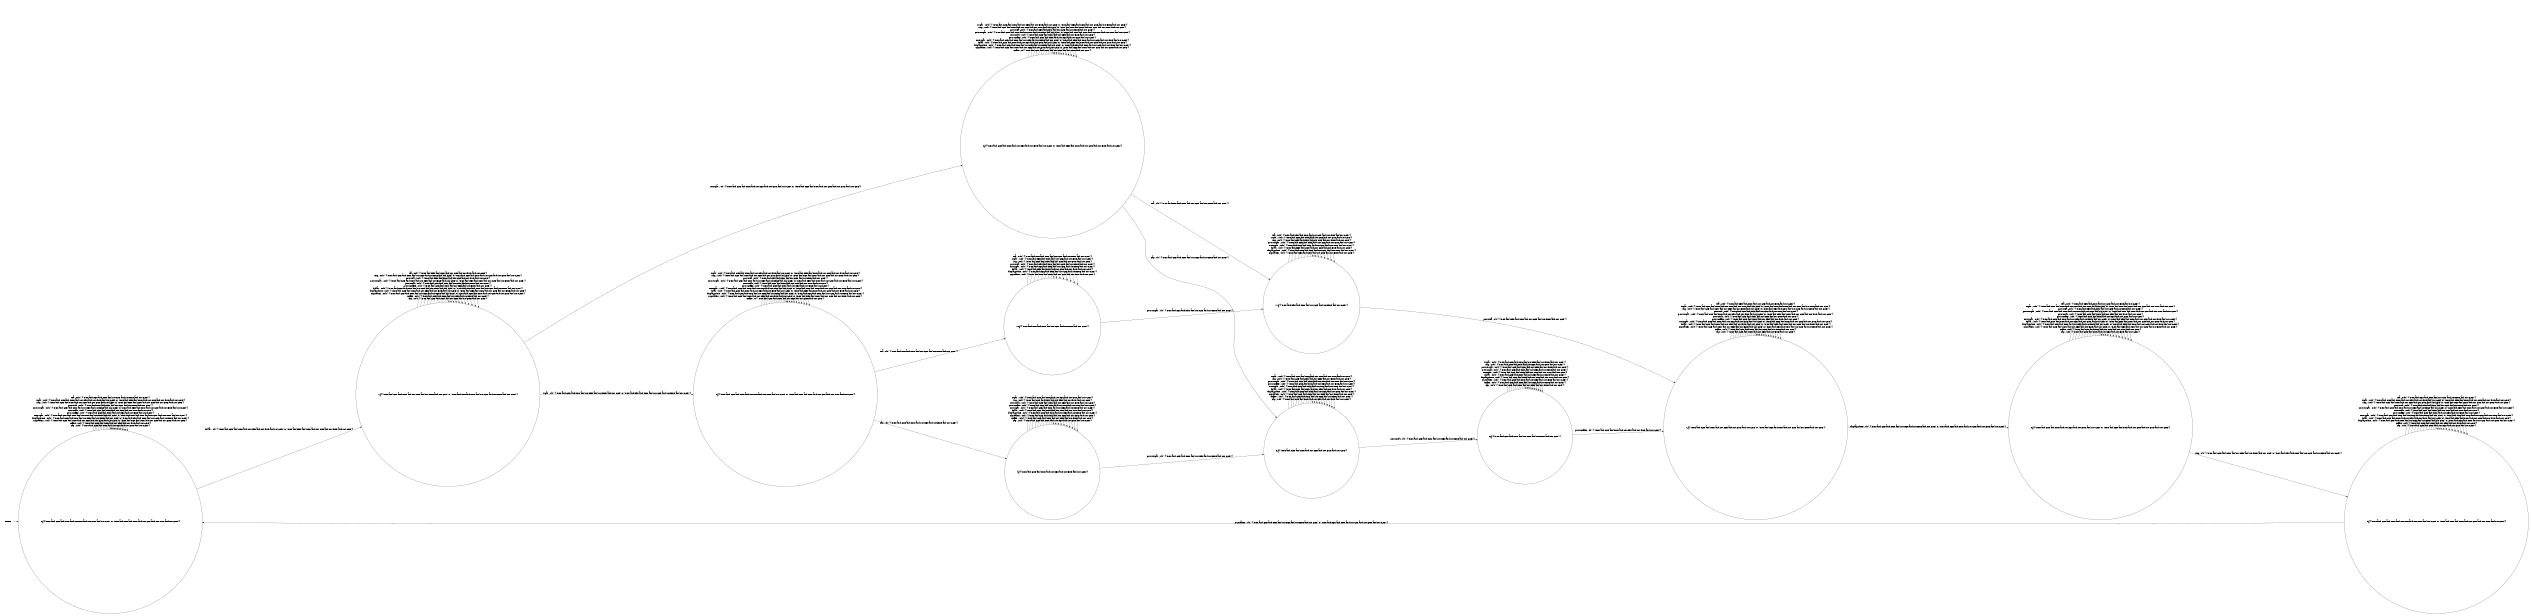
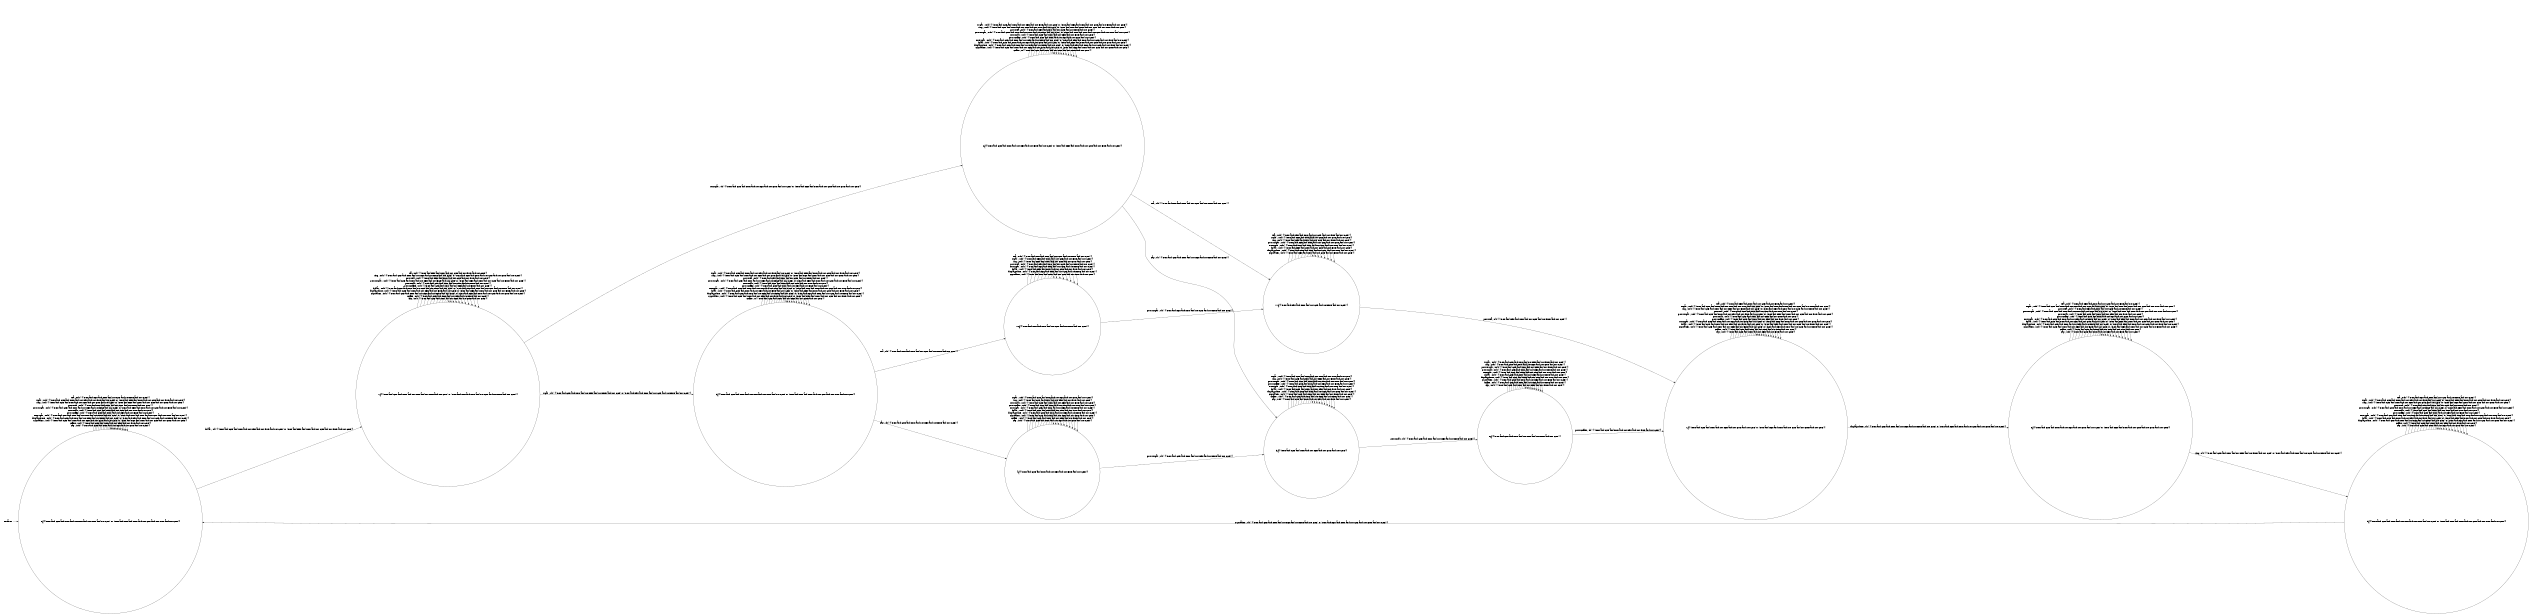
node "__not0": label "__not0" -> "__start0"
